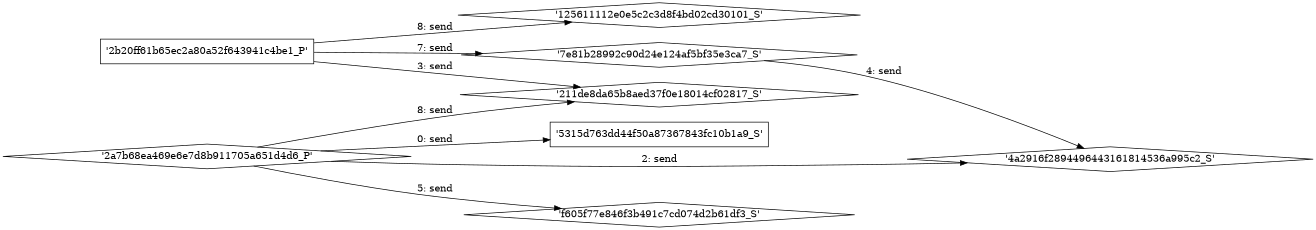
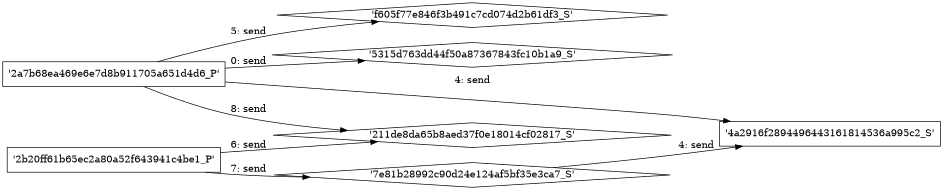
node "'125611112e0e5c2c3d8f4bd02cd30101_S'": removed
edge "'2b20ff61b65ec2a80a52f643941c4be1_P'" -> "'211de8da65b8aed37f0e18014cf02817_S'": label "3: send" -> "6: send"
node "'5315d763dd44f50a87367843fc10b1a9_S'": shape box -> diamond
node "'2a7b68ea469e6e7d8b911705a651d4d6_P'": shape diamond -> box
node "'4a2916f2894496443161814536a995c2_S'": shape diamond -> box
edge "'2a7b68ea469e6e7d8b911705a651d4d6_P'" -> "'4a2916f2894496443161814536a995c2_S'": label "2: send" -> "4: send"
